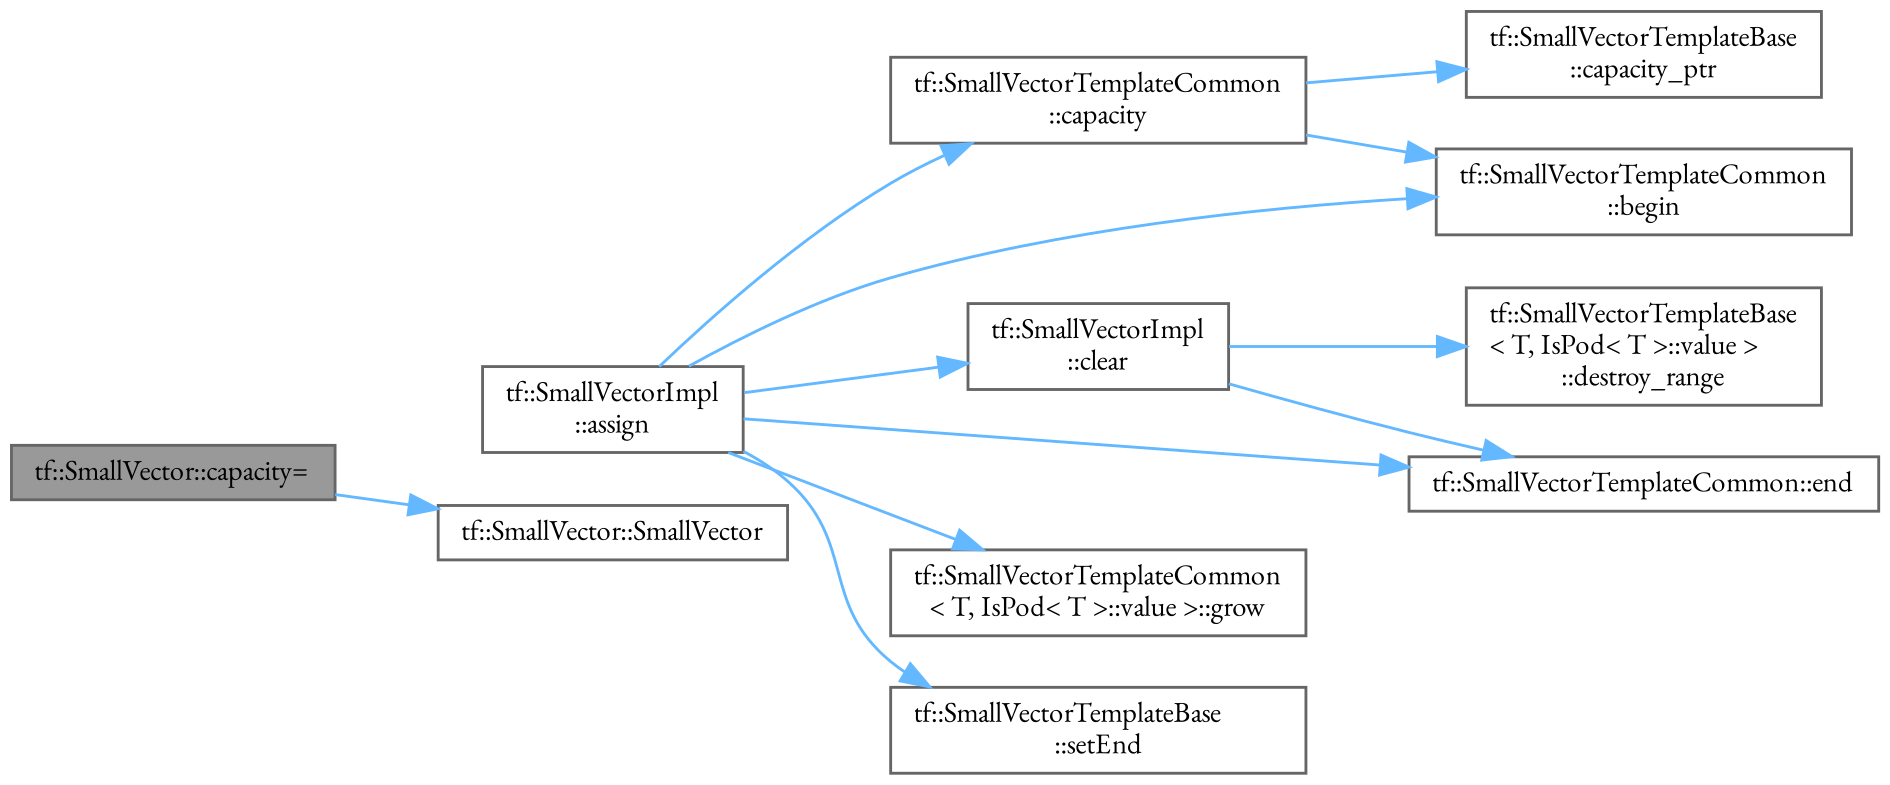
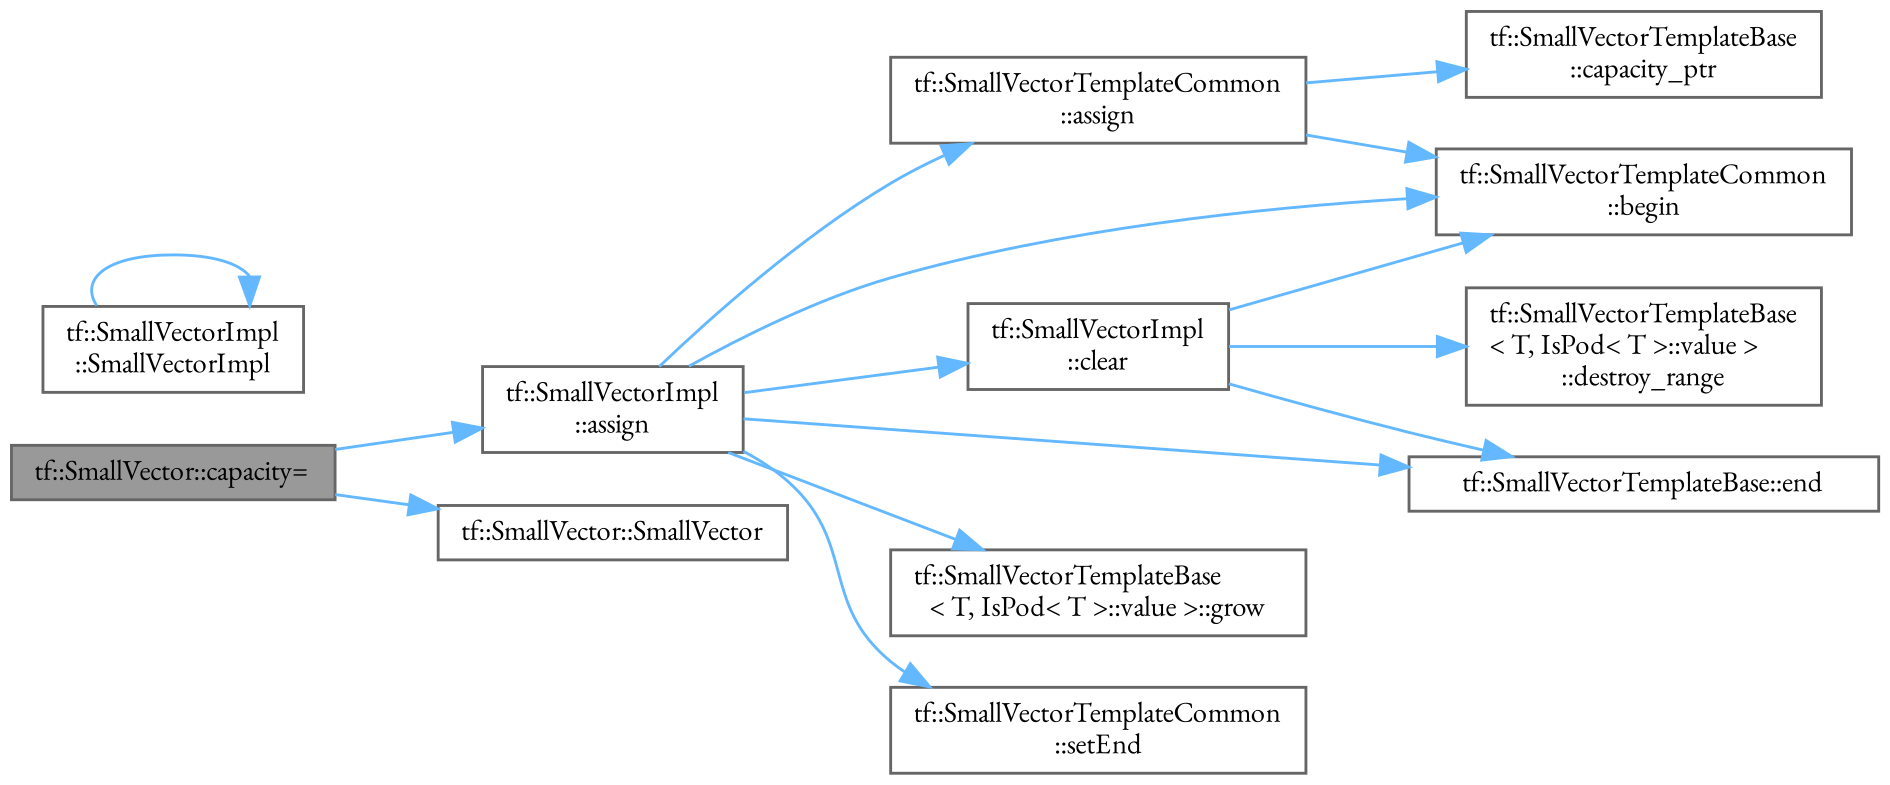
node "tf::SmallVectorTemplateCommon ::capacity": label "tf::SmallVectorTemplateCommon ::capacity" -> "tf::SmallVectorTemplateCommon ::assign"
edge "tf::SmallVectorImpl ::clear" -> "tf::SmallVectorTemplateCommon ::begin": added
node "tf::SmallVectorImpl ::SmallVectorImpl": added
edge "tf::SmallVector::capacity=" -> "tf::SmallVectorImpl ::assign": added
node "tf::SmallVectorTemplateCommon::end": label "tf::SmallVectorTemplateCommon::end" -> "tf::SmallVectorTemplateBase::end"
node "tf::SmallVectorTemplateCommon < T, IsPod< T >::value >::grow": label "tf::SmallVectorTemplateCommon < T, IsPod< T >::value >::grow" -> "tf::SmallVectorTemplateBase < T, IsPod< T >::value >::grow"
node "tf::SmallVectorTemplateBase ::setEnd": label "tf::SmallVectorTemplateBase ::setEnd" -> "tf::SmallVectorTemplateCommon ::setEnd"
